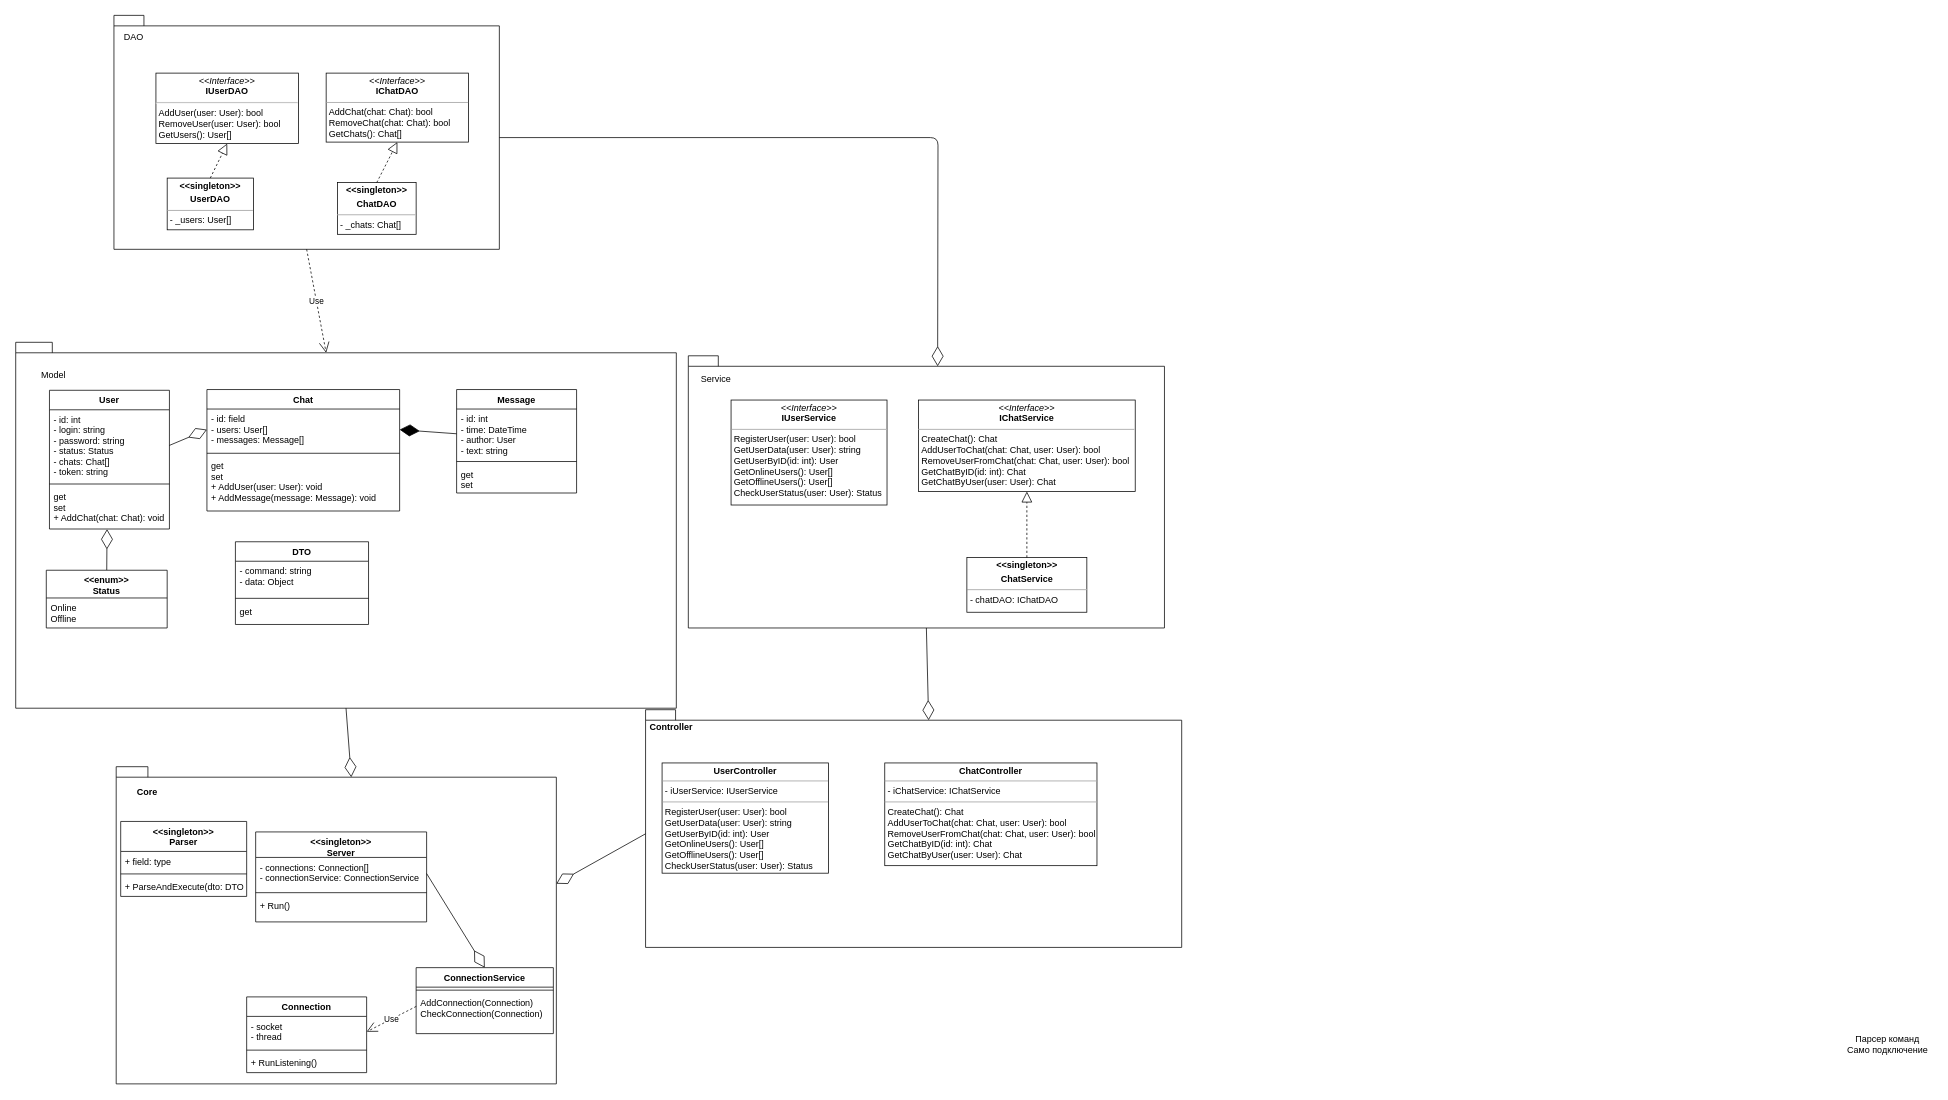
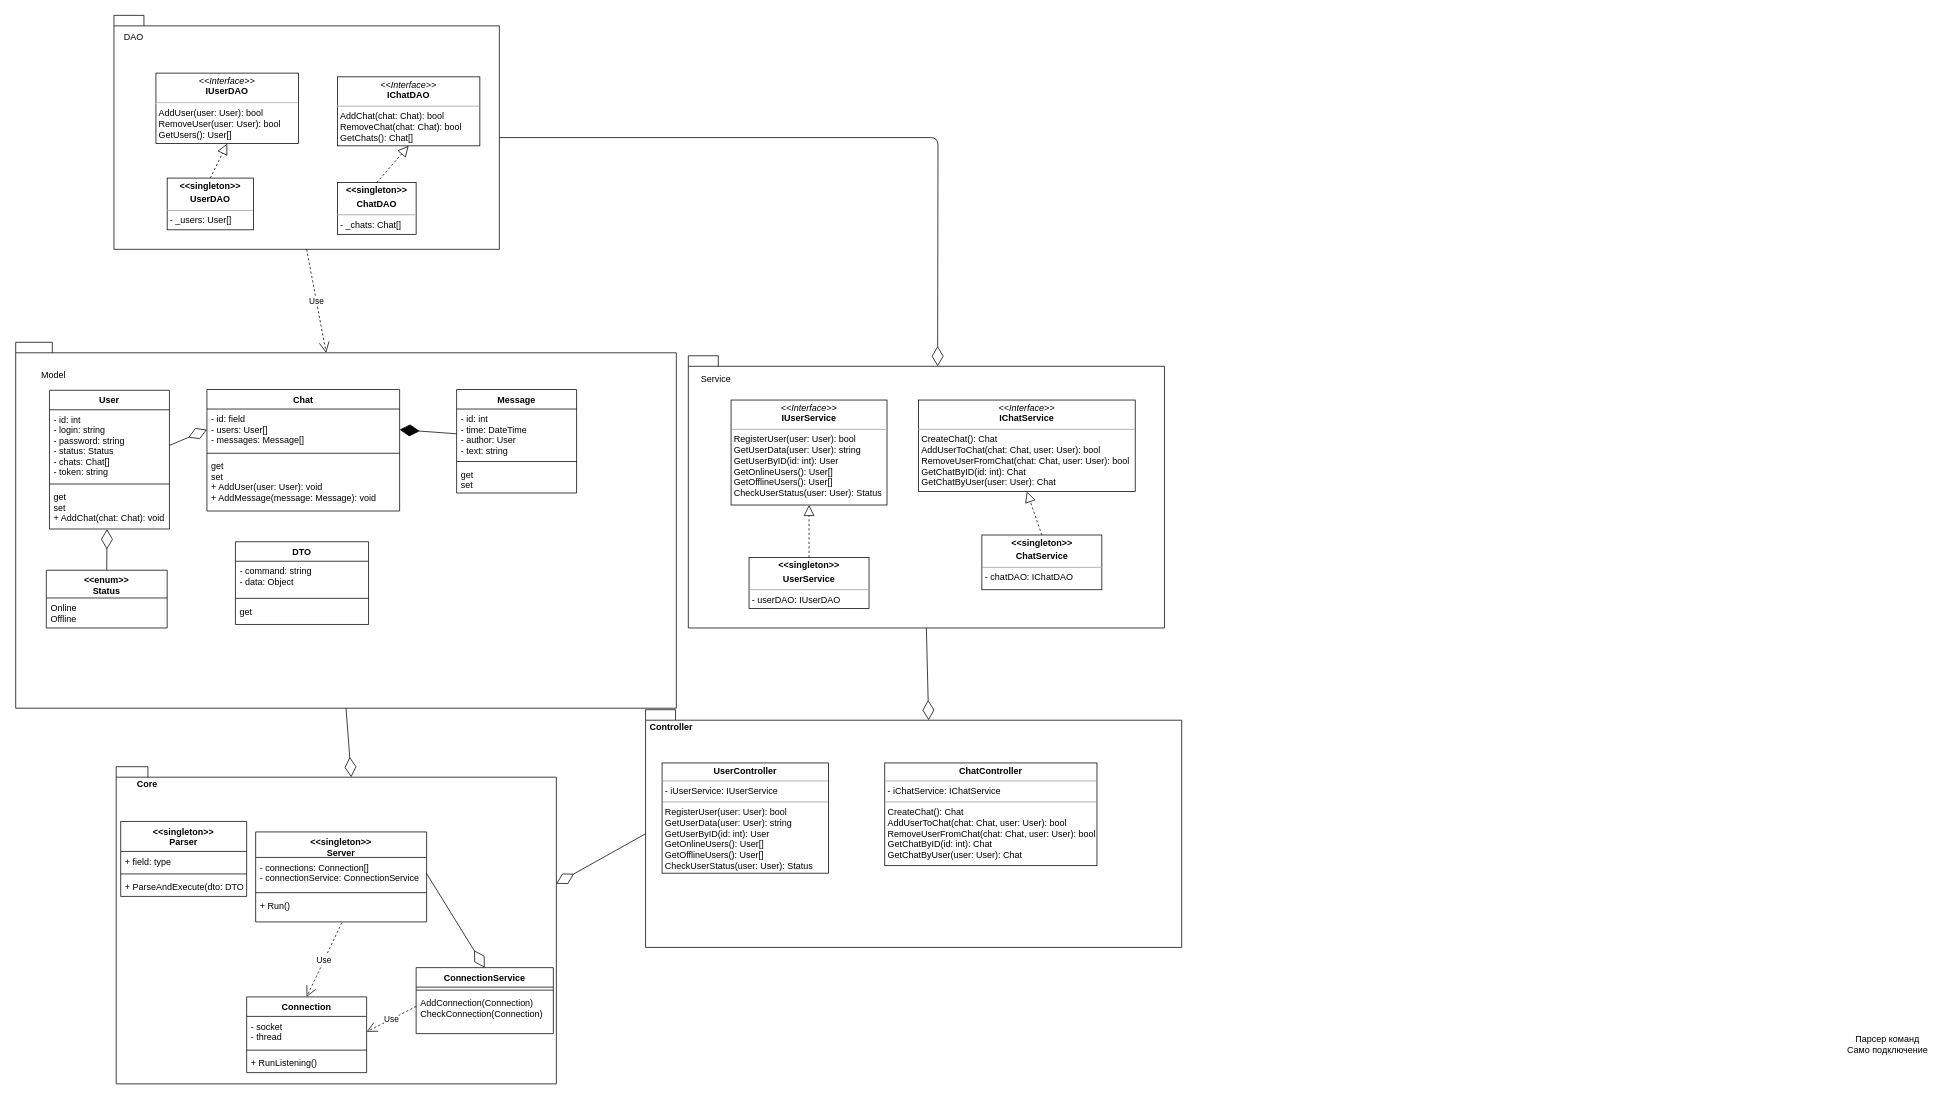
node "<<Interface>> IChatDAO AddChat(chat: Chat): bool RemoveChat(chat: Chat): bool GetChats(): Chat[]": moved (397, 108) -> (408, 111)
edge "<<singleton>> UserService - userDAO: IUserDAO" -> "<<Interface>> IUserService RegisterUser(user: User): bool GetUserData(user: User): string GetUserByID(id: int): User GetOnlineUsers(): User[] GetOfflineUsers(): User[] CheckUserStatus(user: User): Status": added
node "<<singleton>> UserService - userDAO: IUserDAO": added
node "<<singleton>> ChatService - chatDAO: IChatDAO": moved (1027, 585) -> (1042, 563)
node "Core": moved (146, 792) -> (146, 785)
edge "+ Run()" -> "Connection": added, label "Use"
